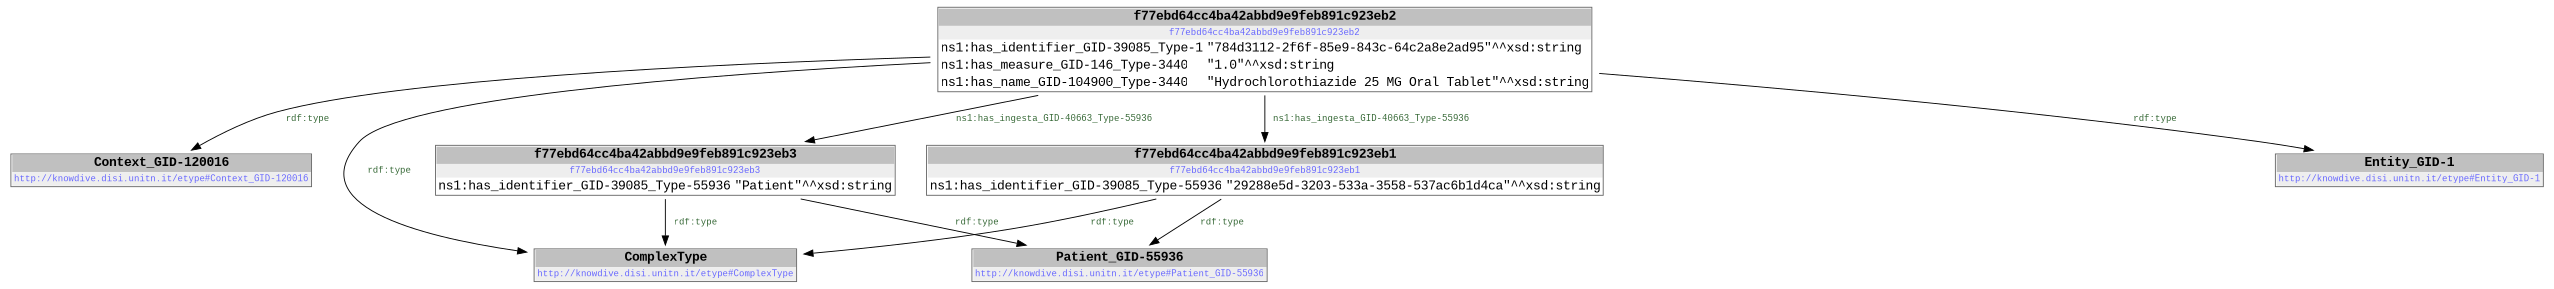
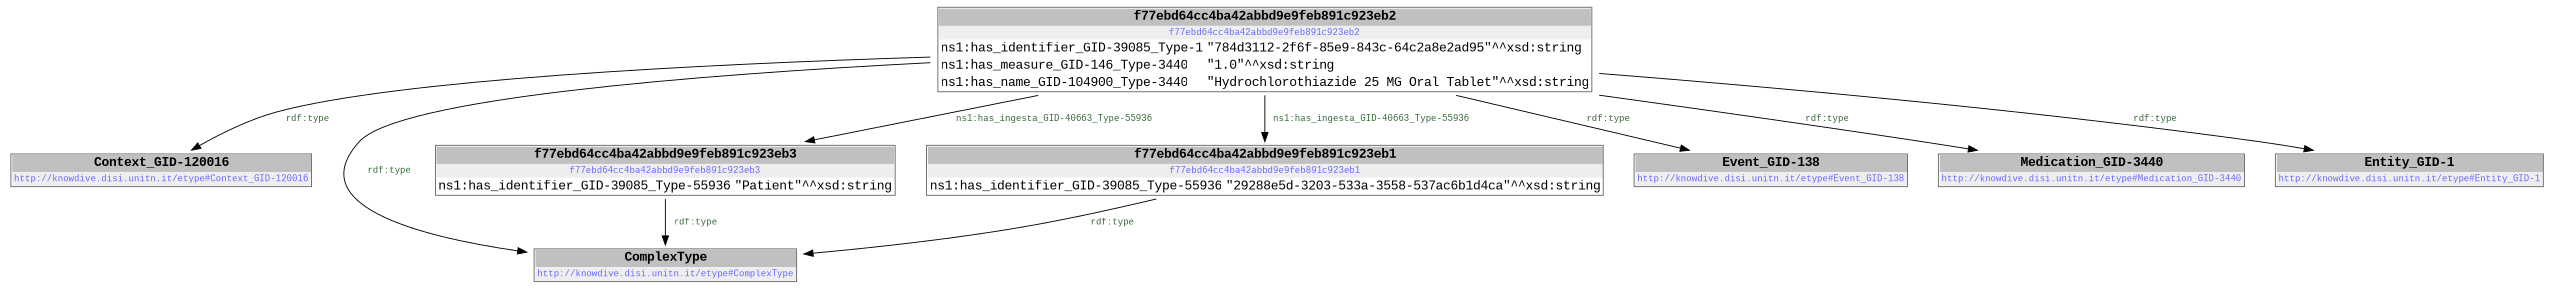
node "Event_GID-138": added
node "Medication_GID-3440": added
node "Patient_GID-55936": removed
